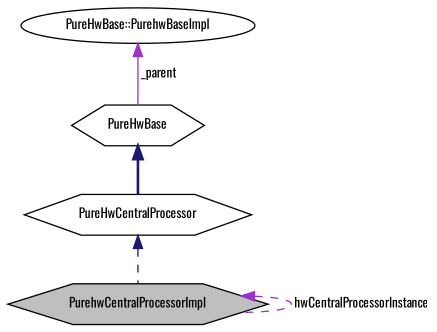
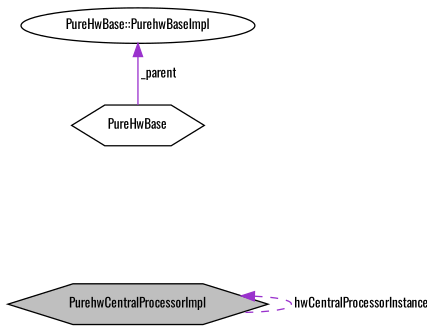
node "PureHwCentralProcessor": removed
